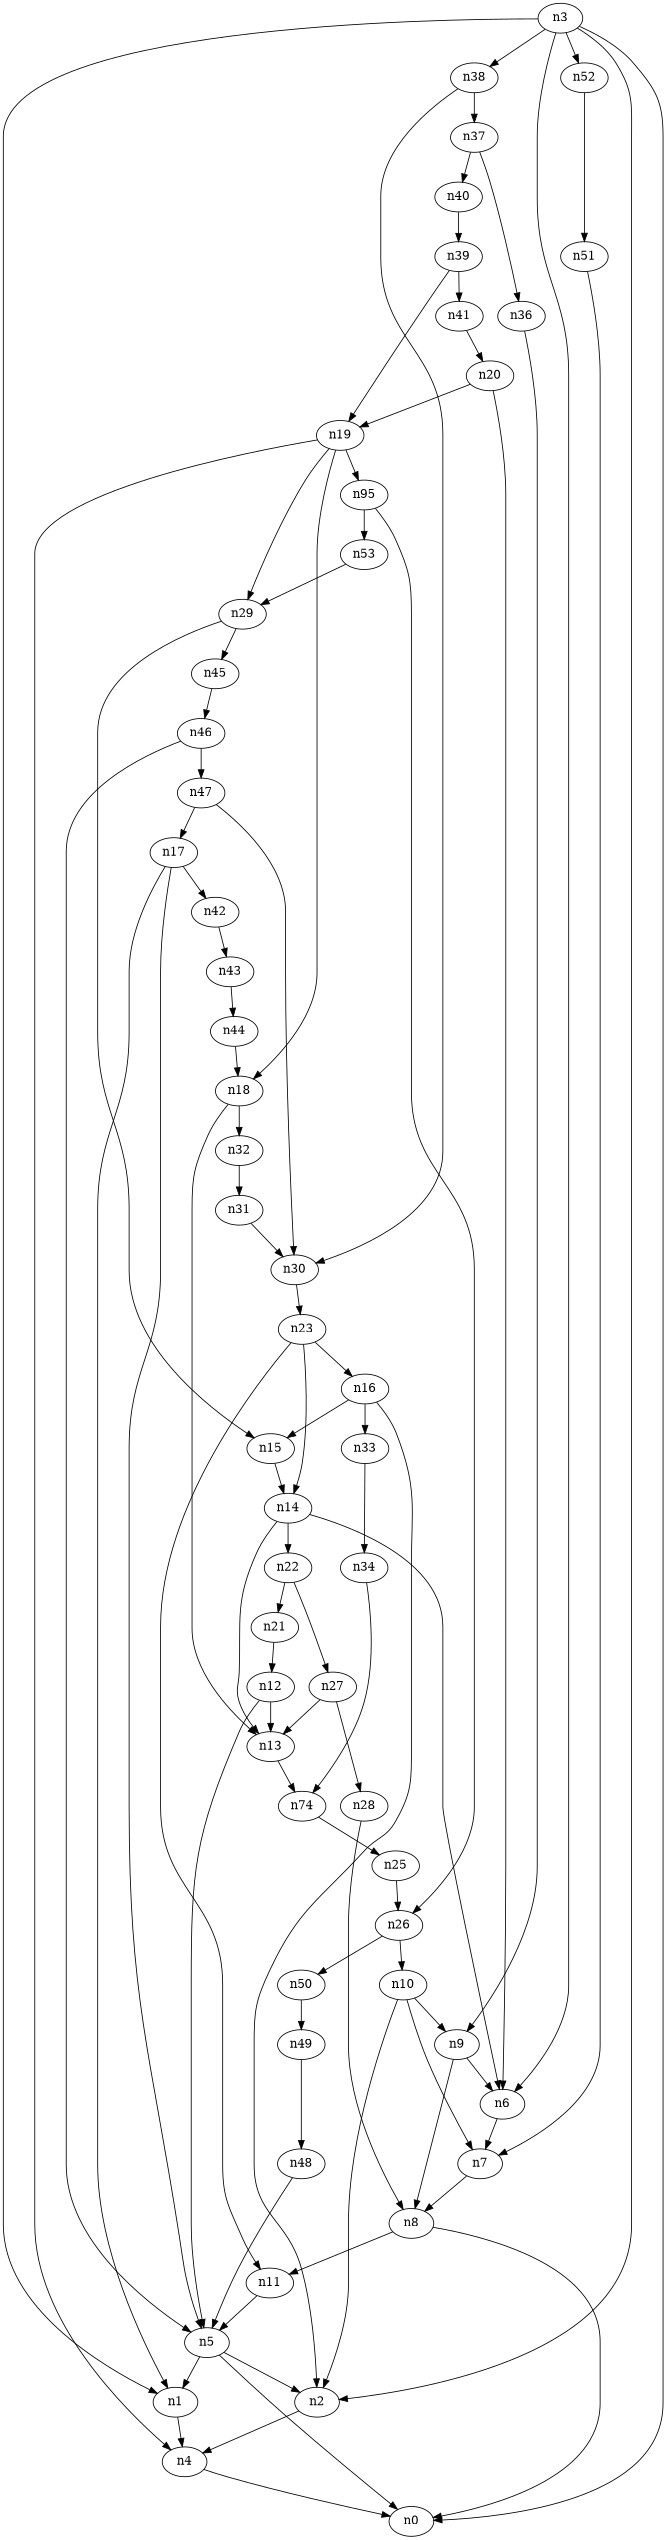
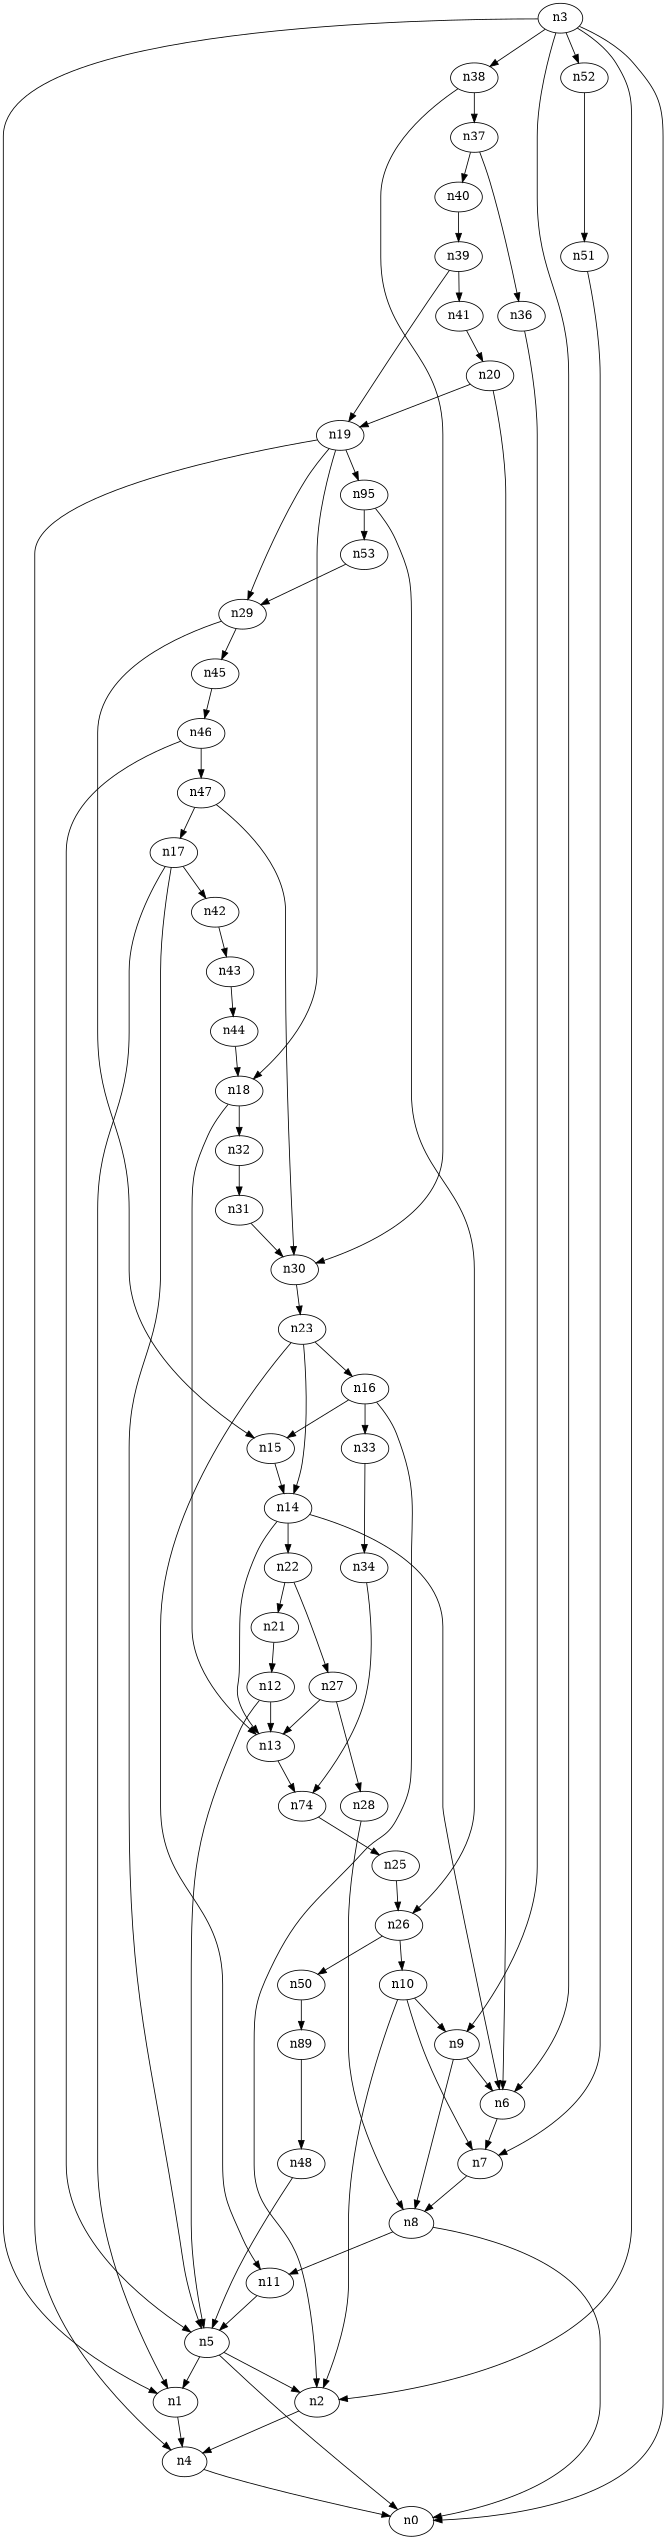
node "n49": label "n49" -> "n89"
